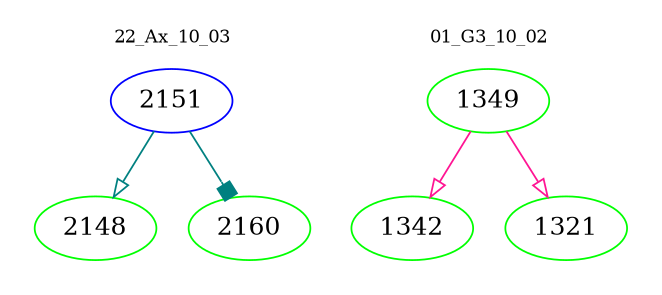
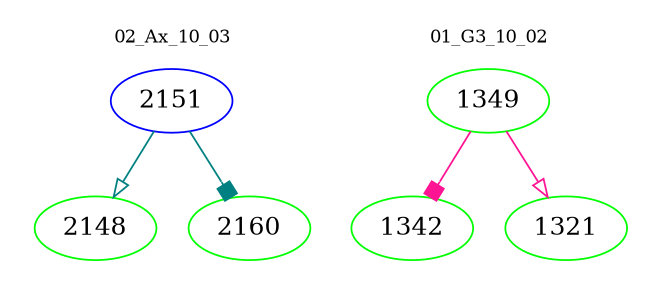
cluster "22_Ax_10_03": label "22_Ax_10_03" -> "02_Ax_10_03"
edge "1349" -> "1342": arrowhead onormal -> box
